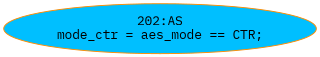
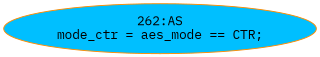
node "202:AS mode_ctr = aes_mode == CTR;": label "202:AS mode_ctr = aes_mode == CTR;" -> "262:AS mode_ctr = aes_mode == CTR;"
